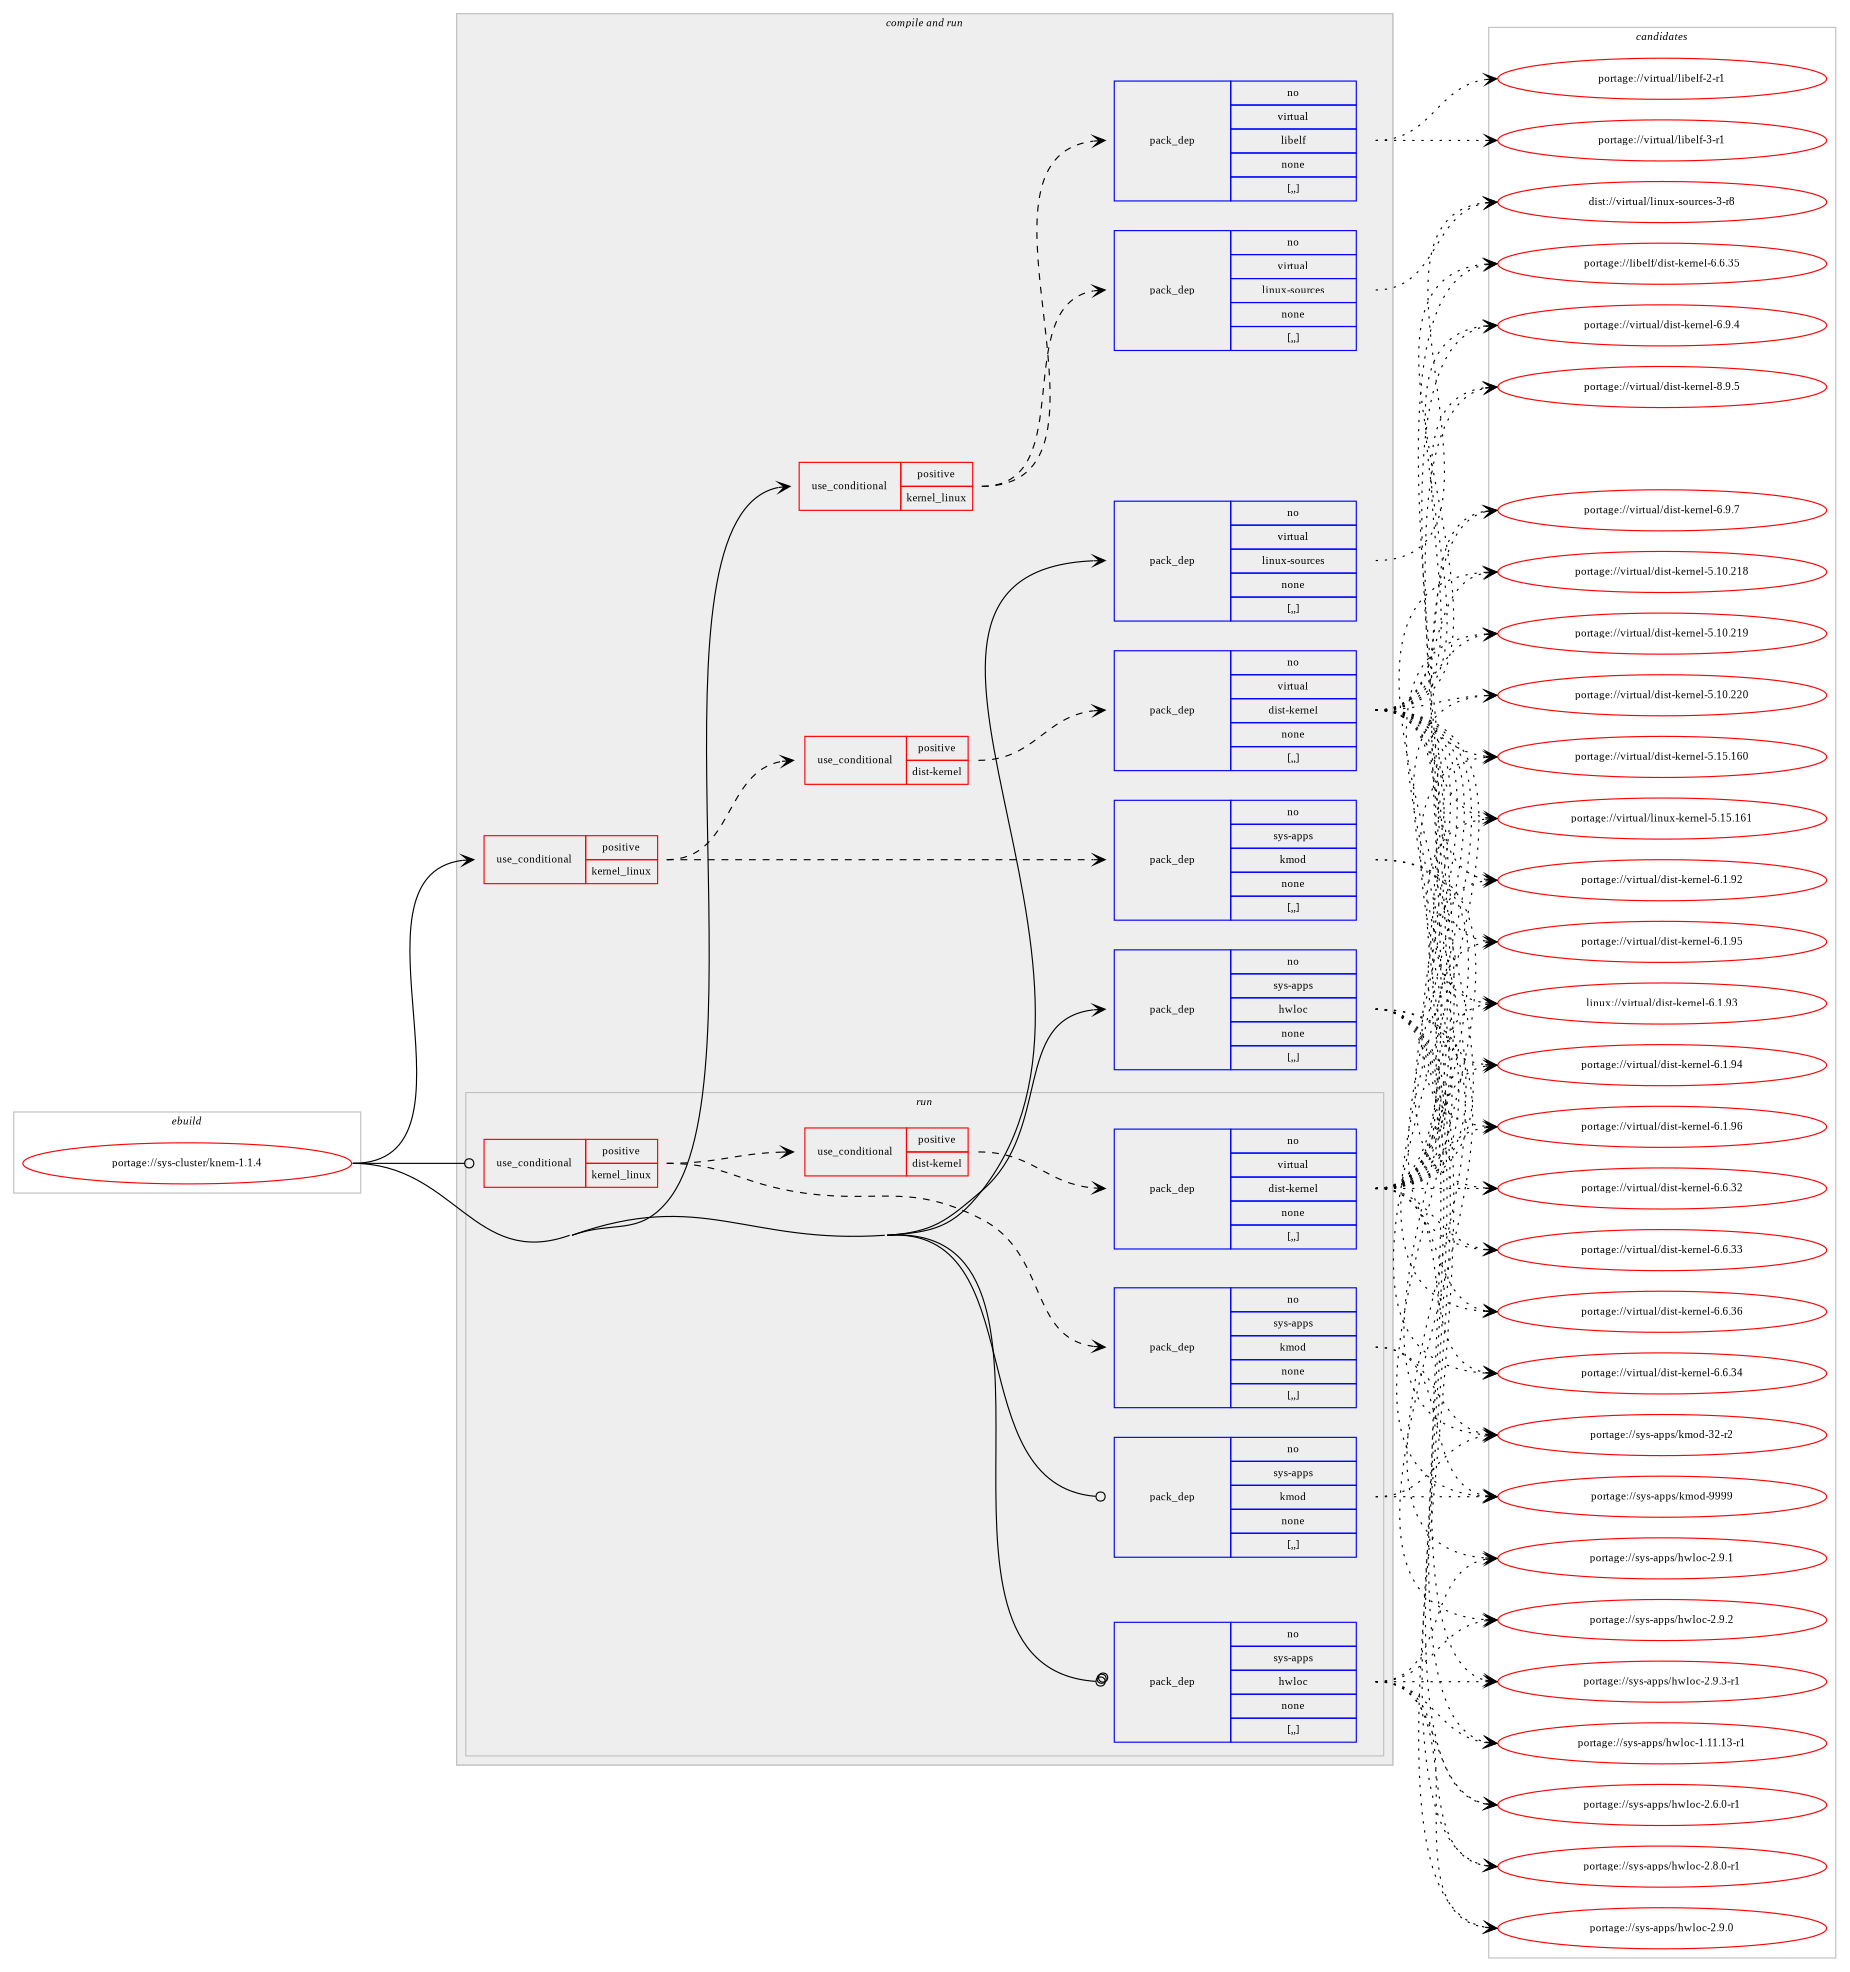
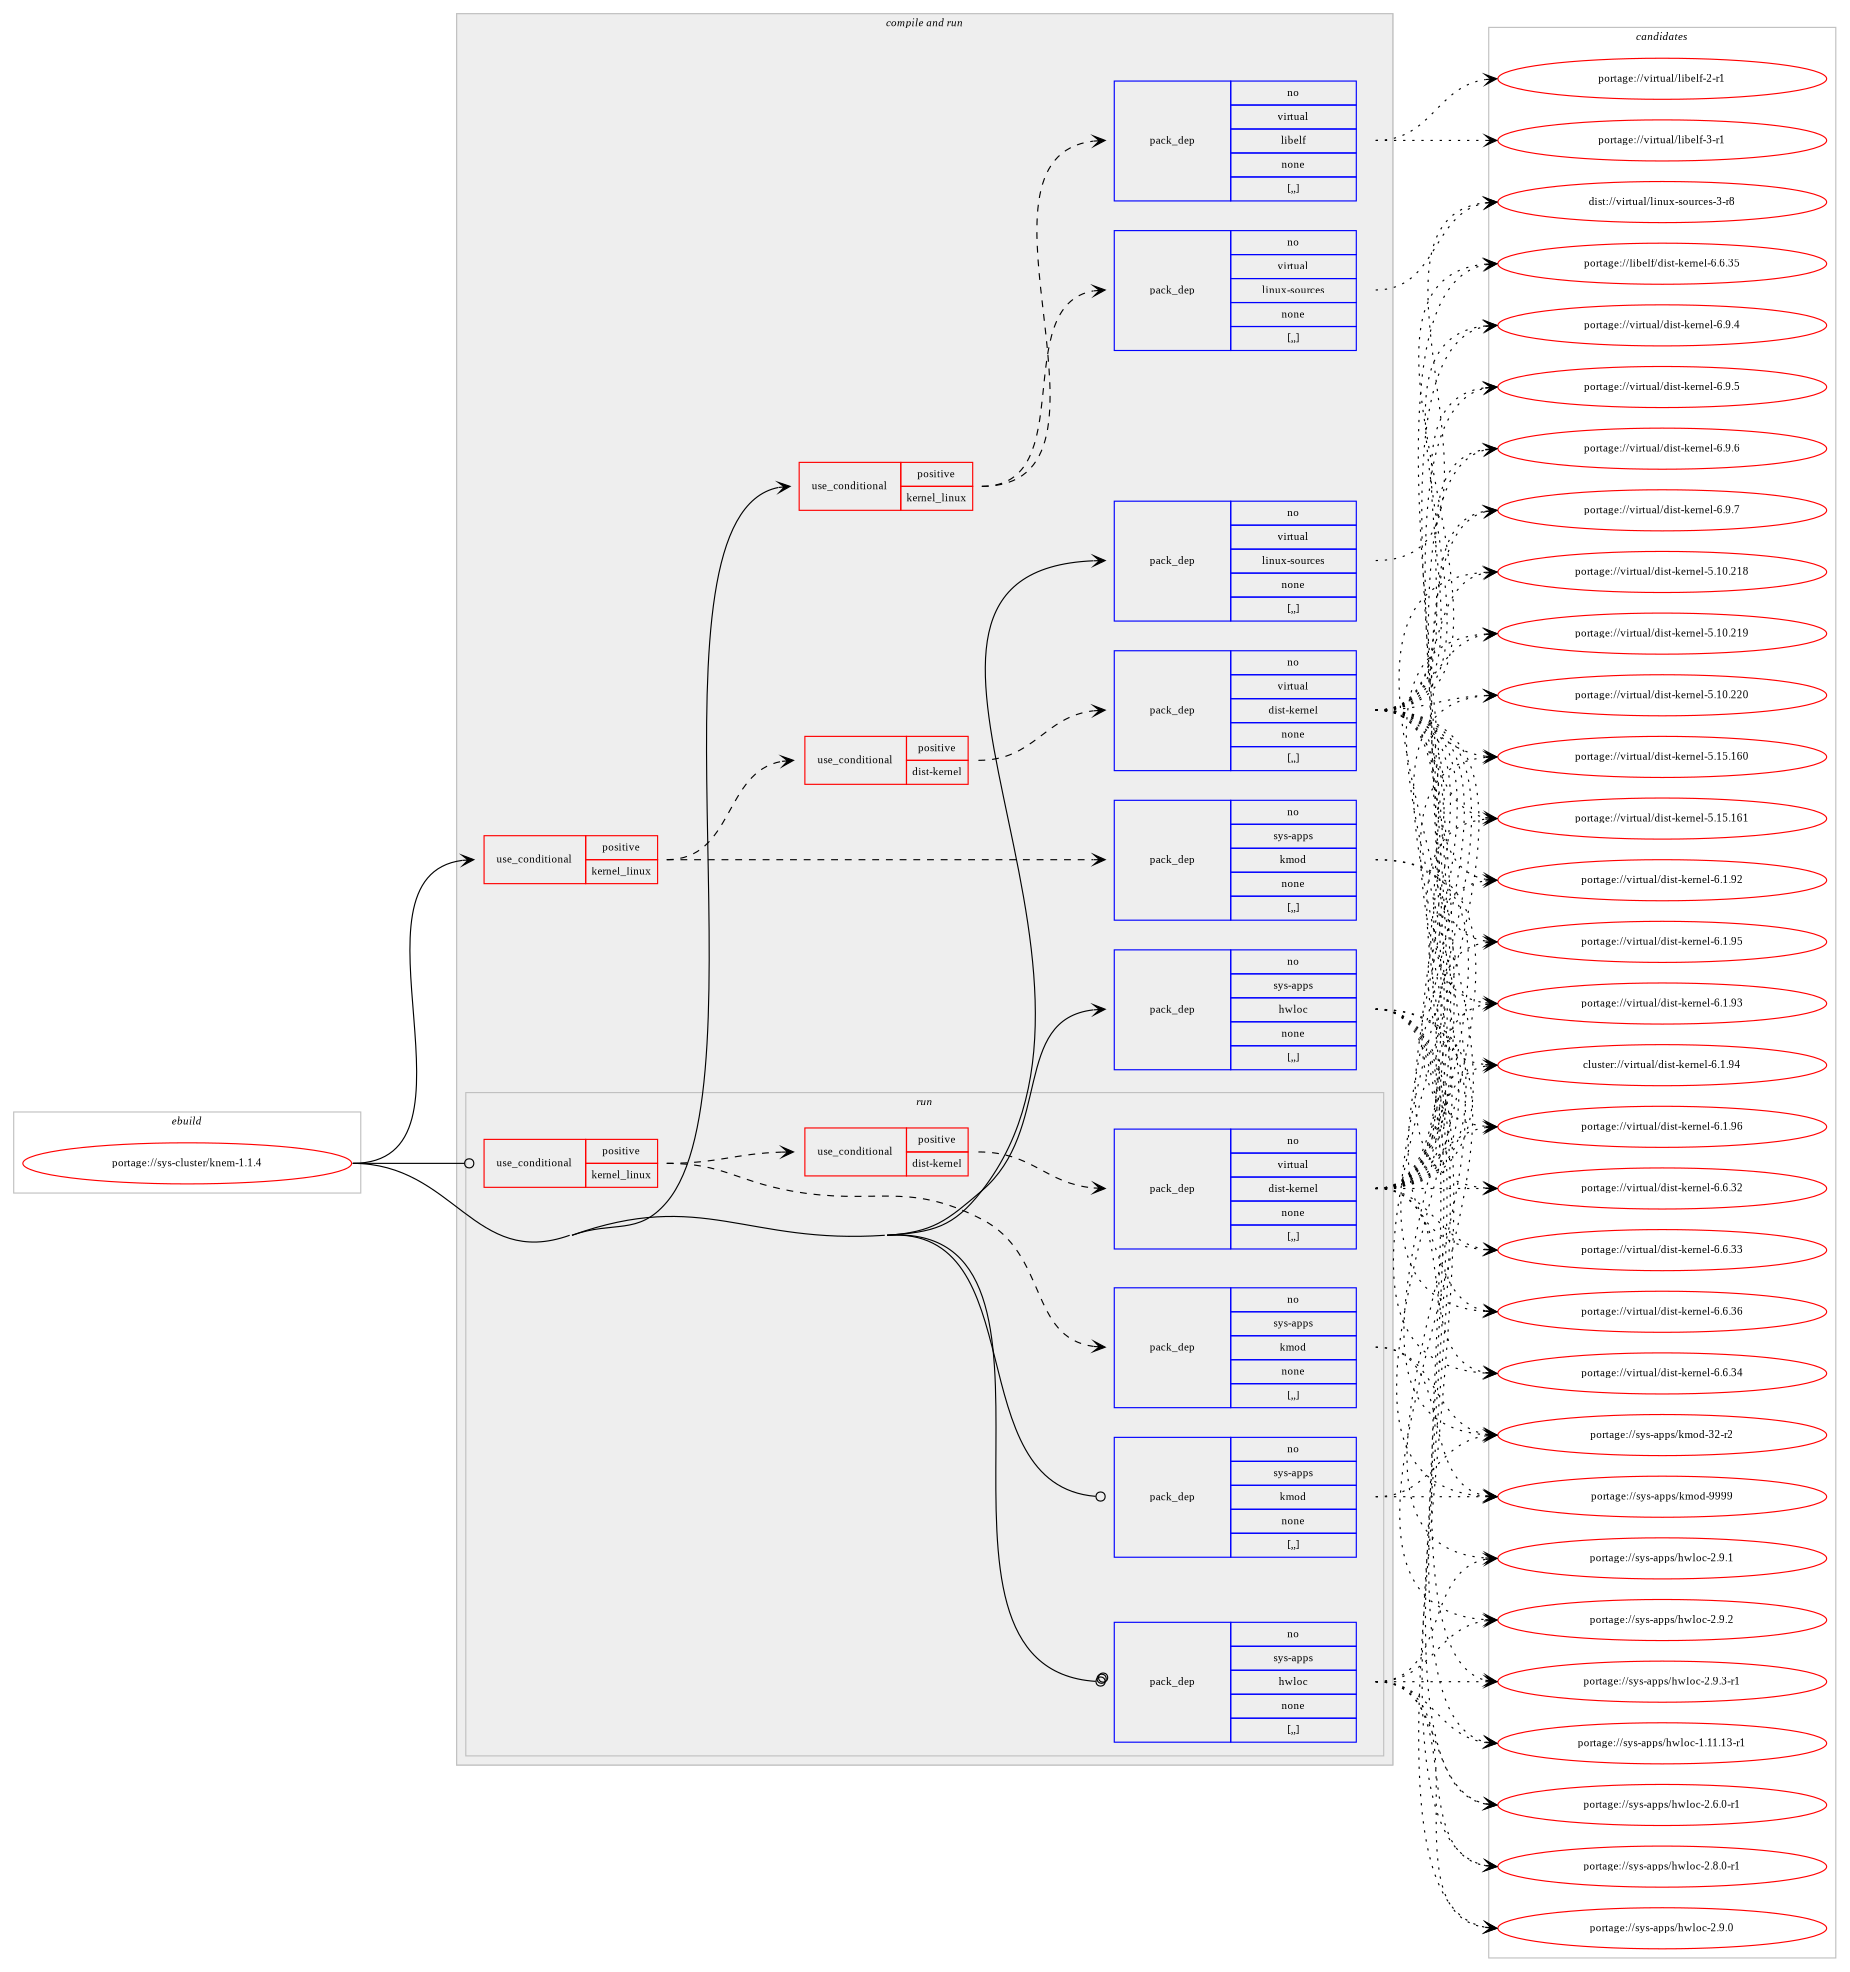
node "portage://virtual/dist-kernel-8.9.5": label "portage://virtual/dist-kernel-8.9.5" -> "portage://virtual/dist-kernel-6.9.5"
node "portage://virtual/dist-kernel-6.9.6": added
node "portage://virtual/linux-kernel-5.15.161": label "portage://virtual/linux-kernel-5.15.161" -> "portage://virtual/dist-kernel-5.15.161"
node "linux://virtual/dist-kernel-6.1.93": label "linux://virtual/dist-kernel-6.1.93" -> "portage://virtual/dist-kernel-6.1.93"
node "portage://virtual/dist-kernel-6.1.94": label "portage://virtual/dist-kernel-6.1.94" -> "cluster://virtual/dist-kernel-6.1.94"
